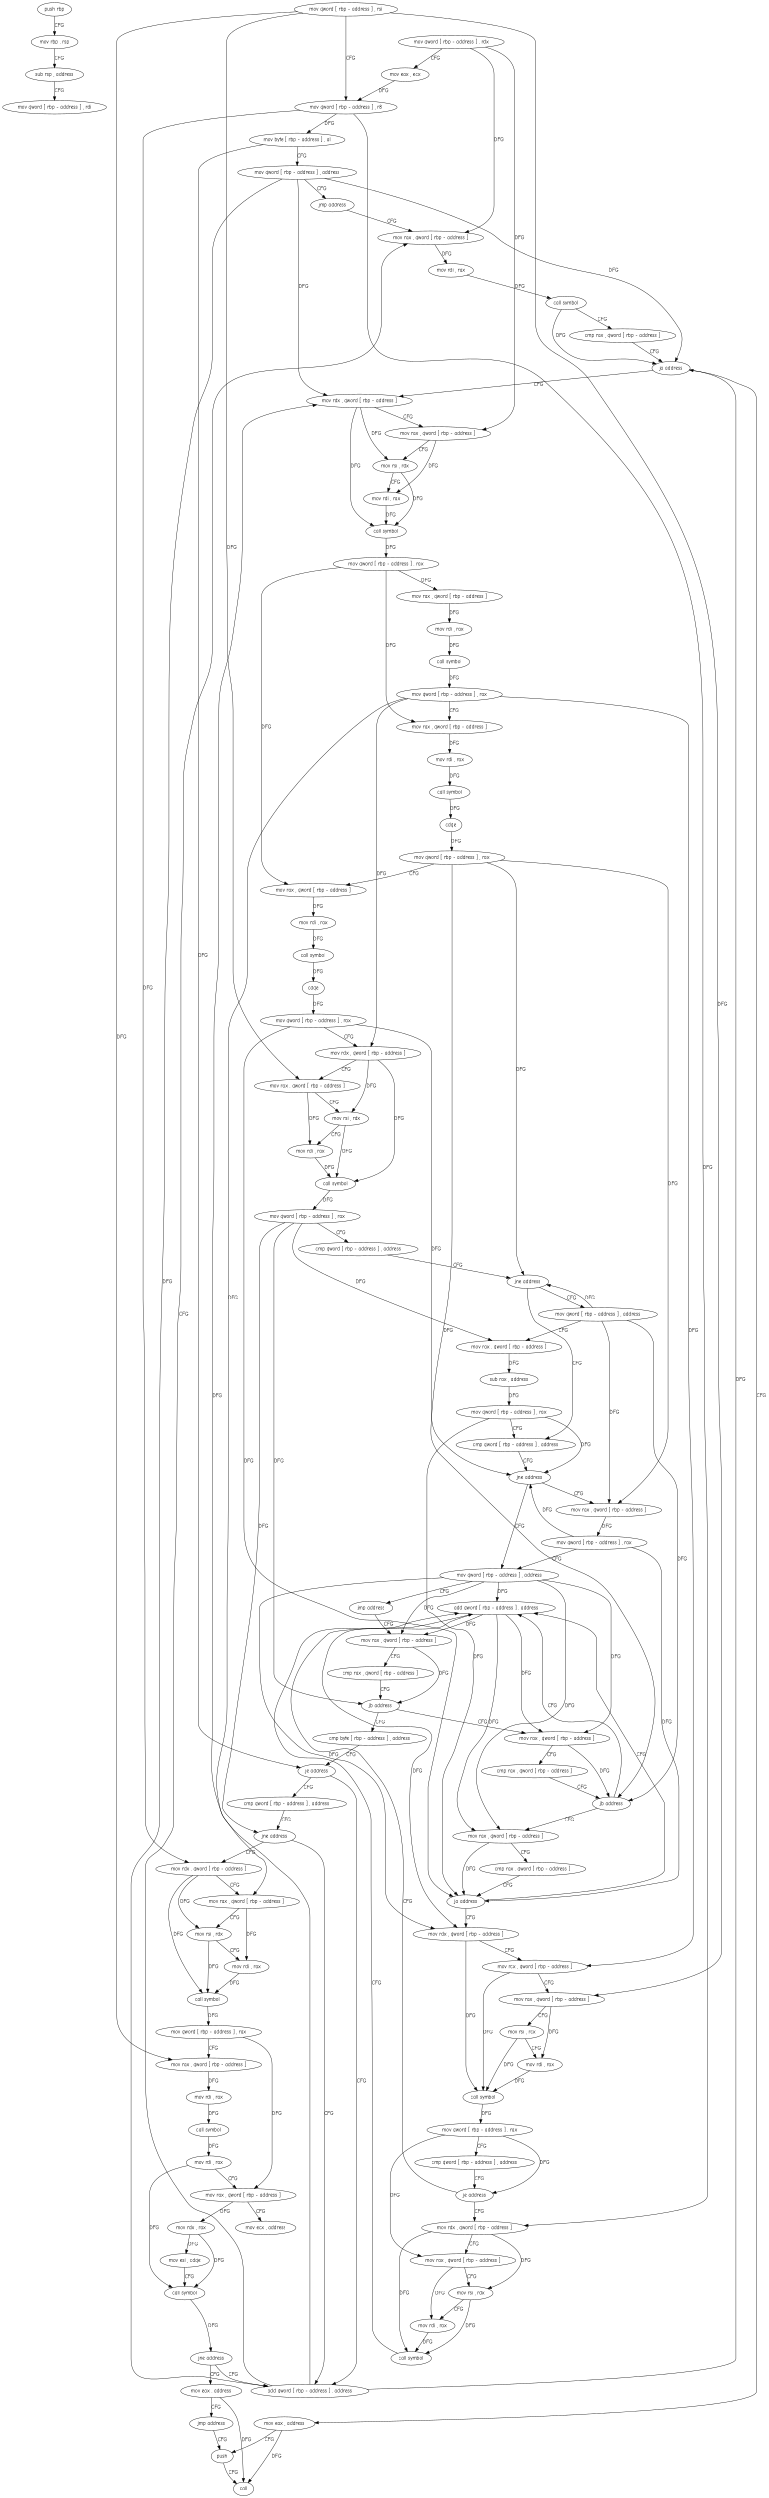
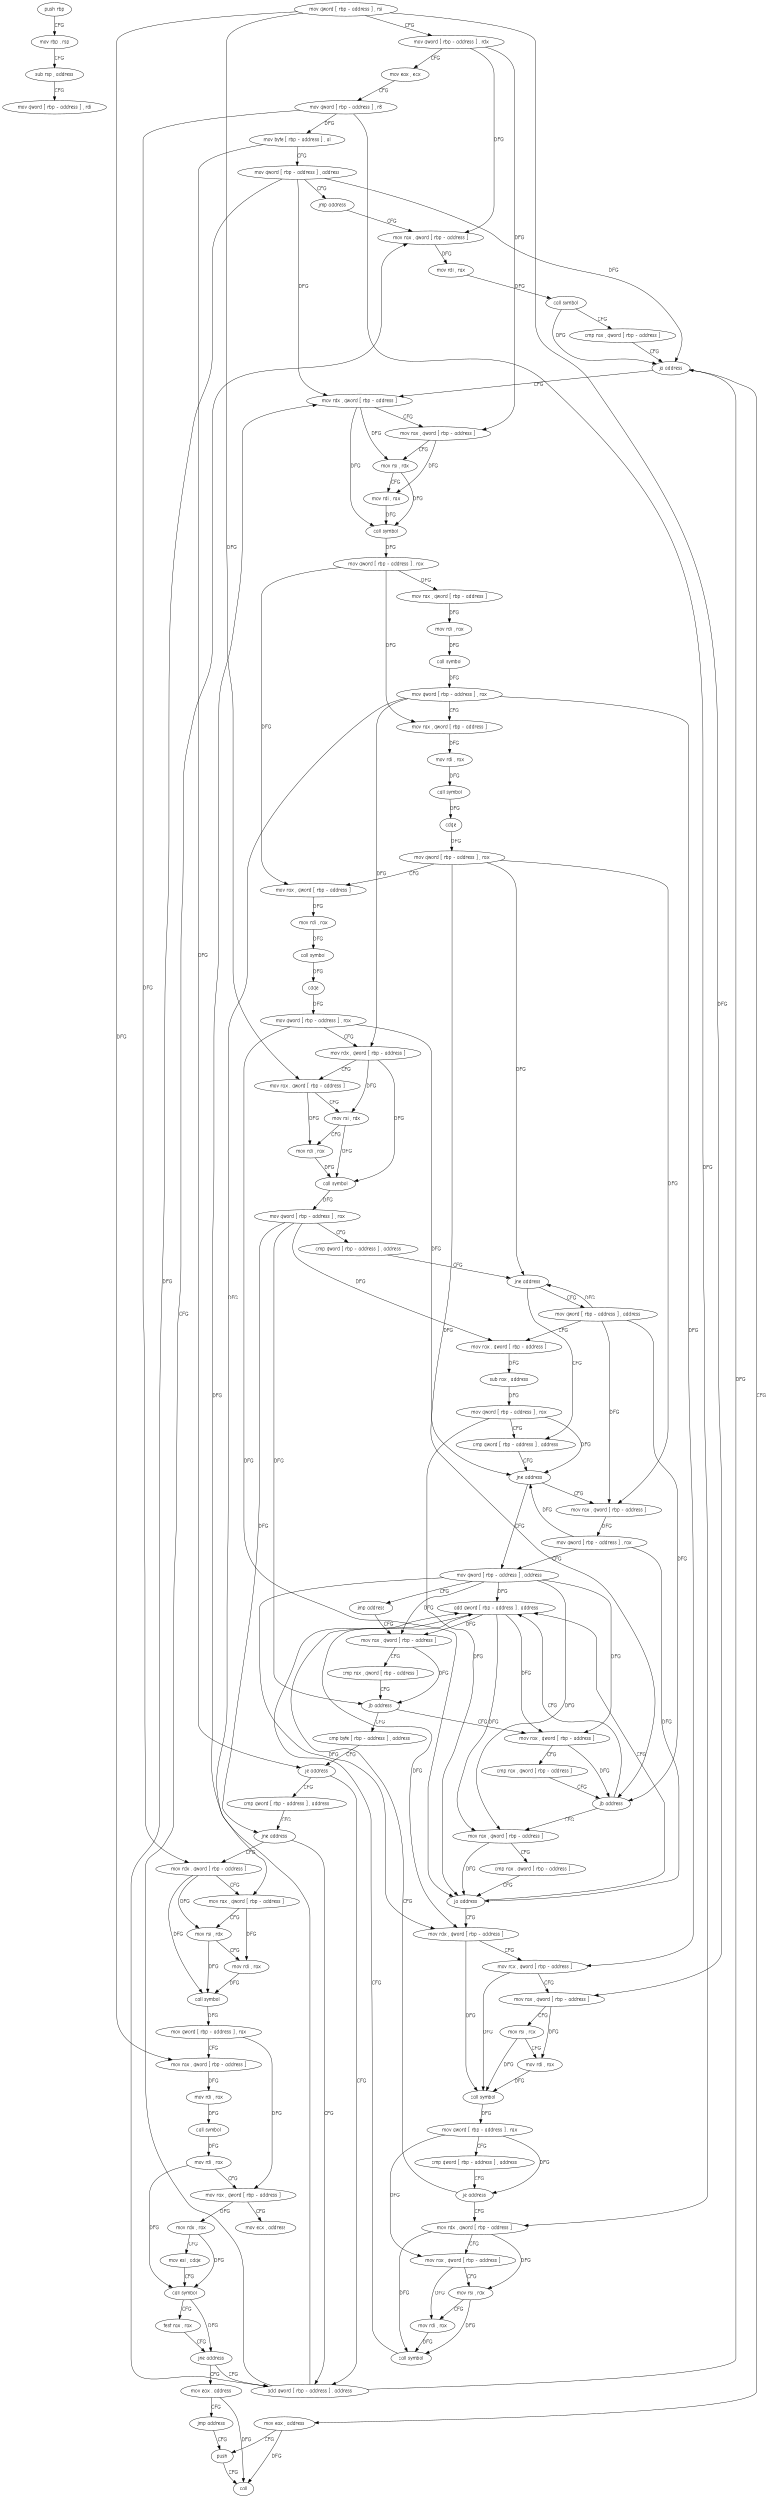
edge "mov qword [ rbp - address ] , rsi" -> "mov qword [ rbp - address ] , r8": now "mov qword [ rbp - address ] , rsi" -> "mov qword [ rbp - address ] , rdx"
edge "mov eax , ecx" -> "mov qword [ rbp - address ] , r8": label "DFG" -> "CFG"
edge "mov rdx , rax" -> "mov esi , cdqe": label "DFG" -> "CFG"
node "test rax , rax": added
